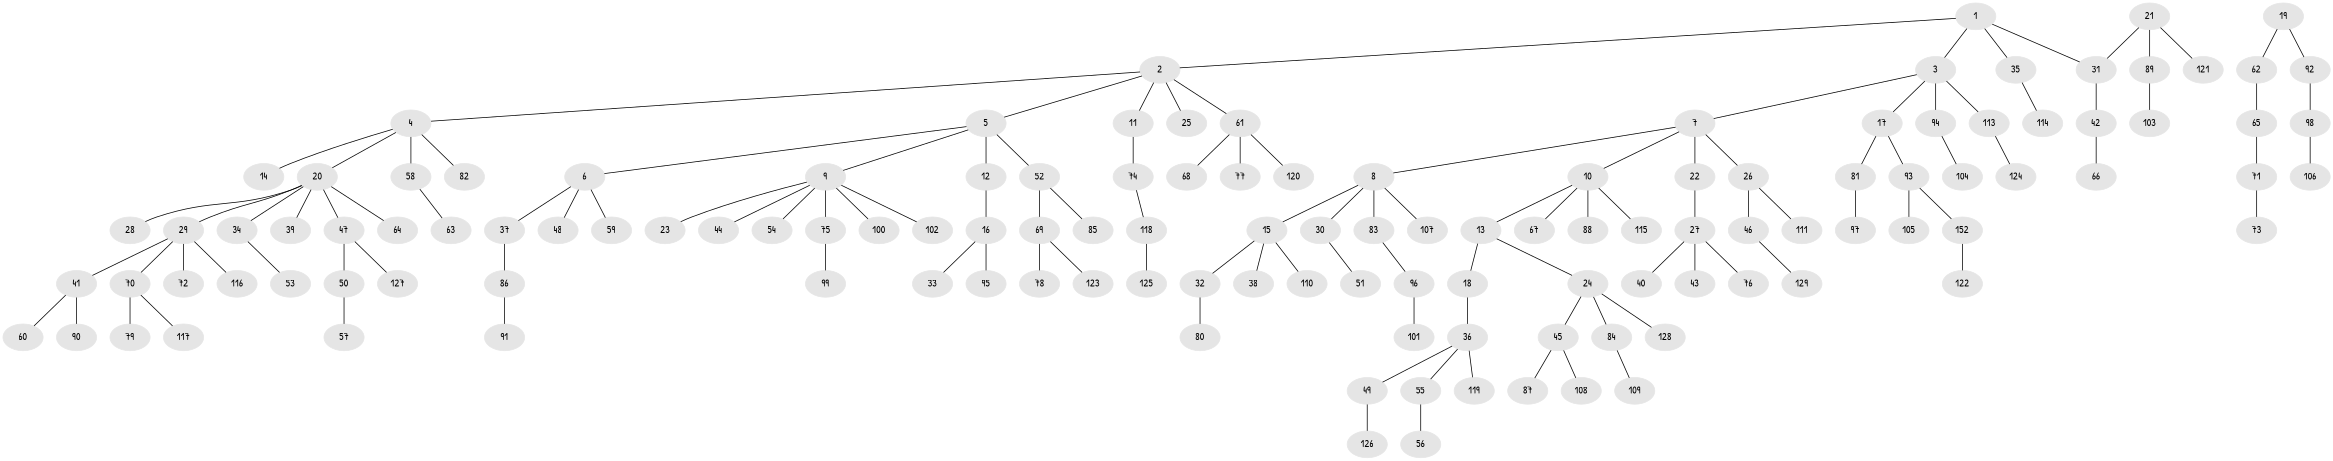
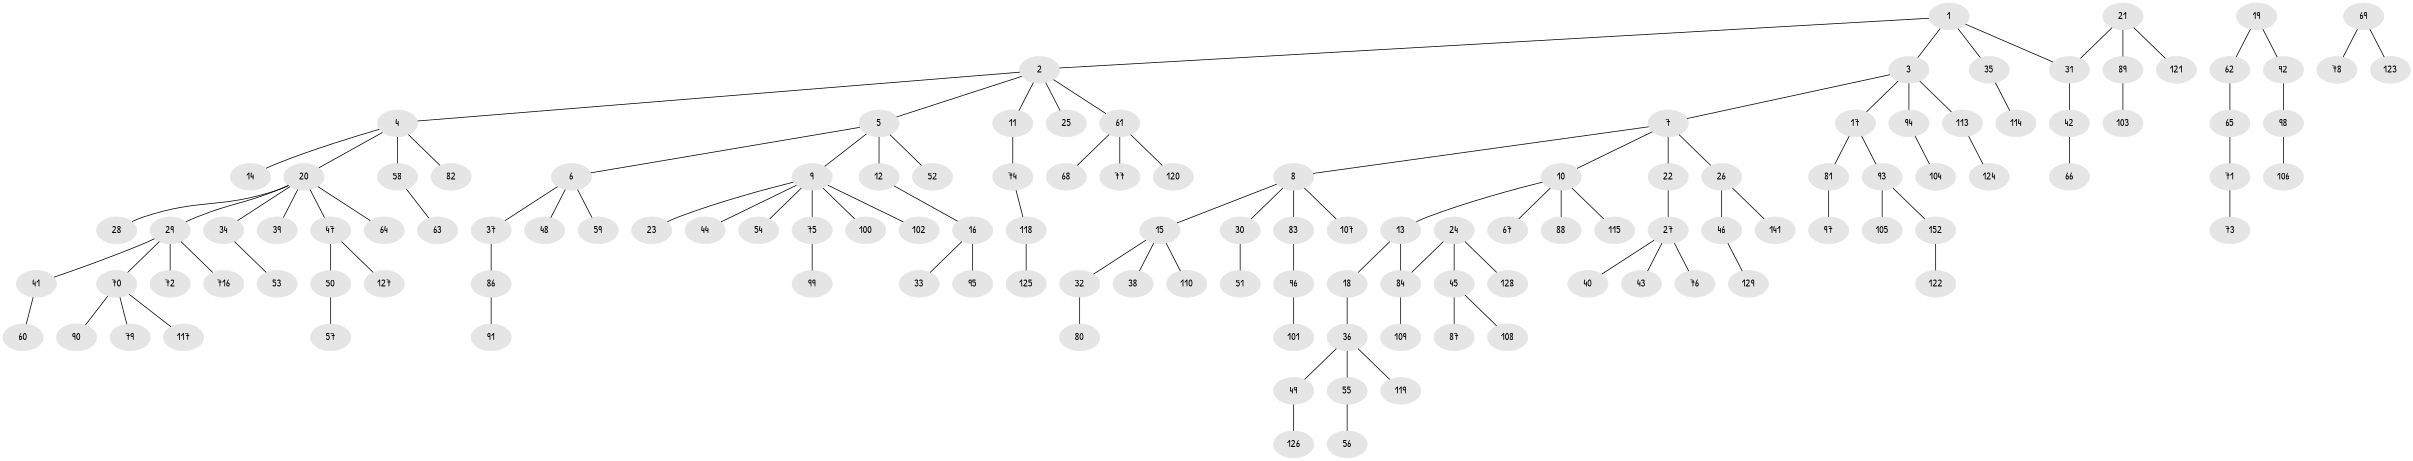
edge "52" -- "69": removed
node "85": removed
node "111": label "111" -> "141"
edge "13" -- "24": now "13" -- "84"
node "116": label "116" -> "716"
edge "41" -- "90": now "70" -- "90"
